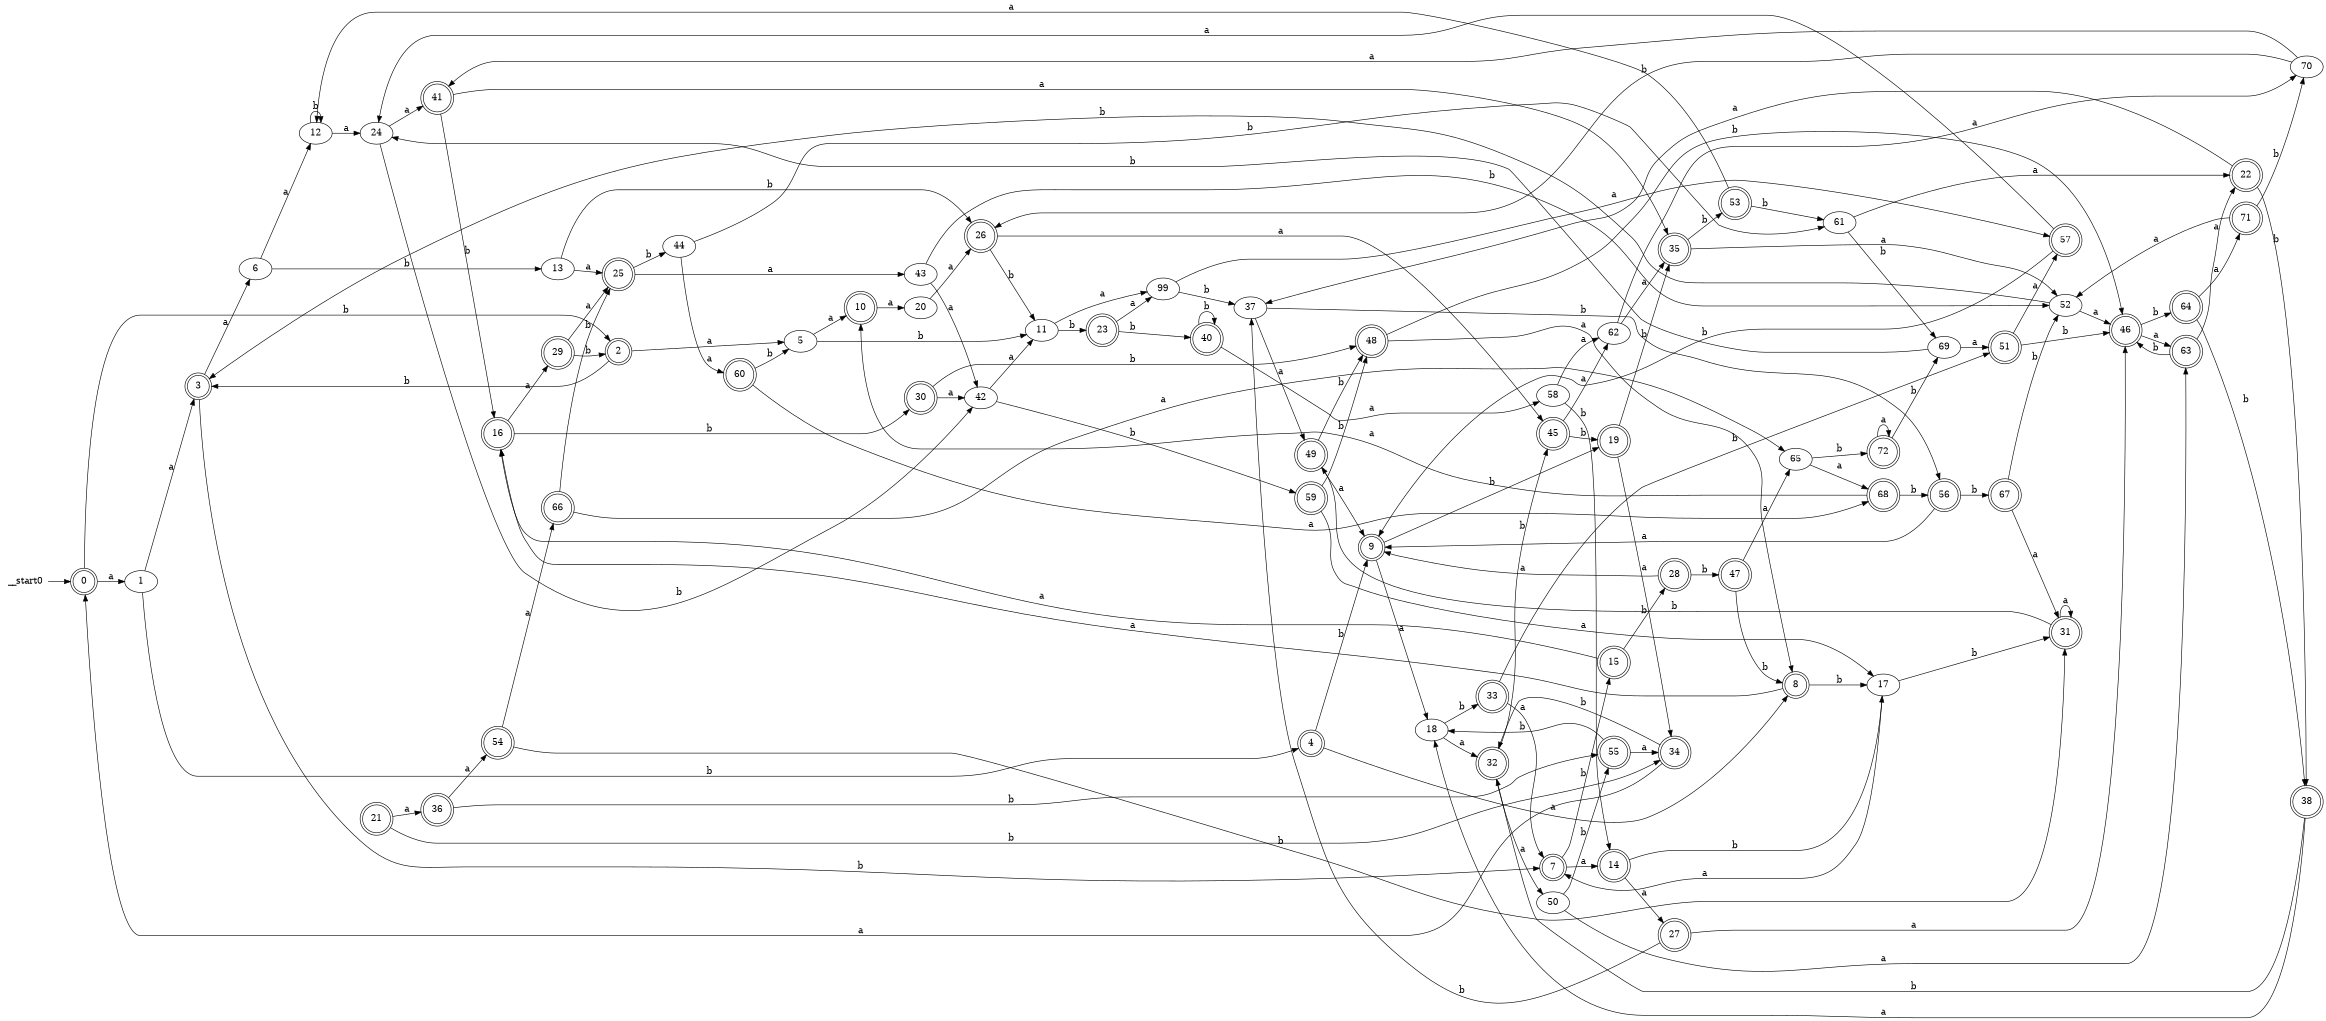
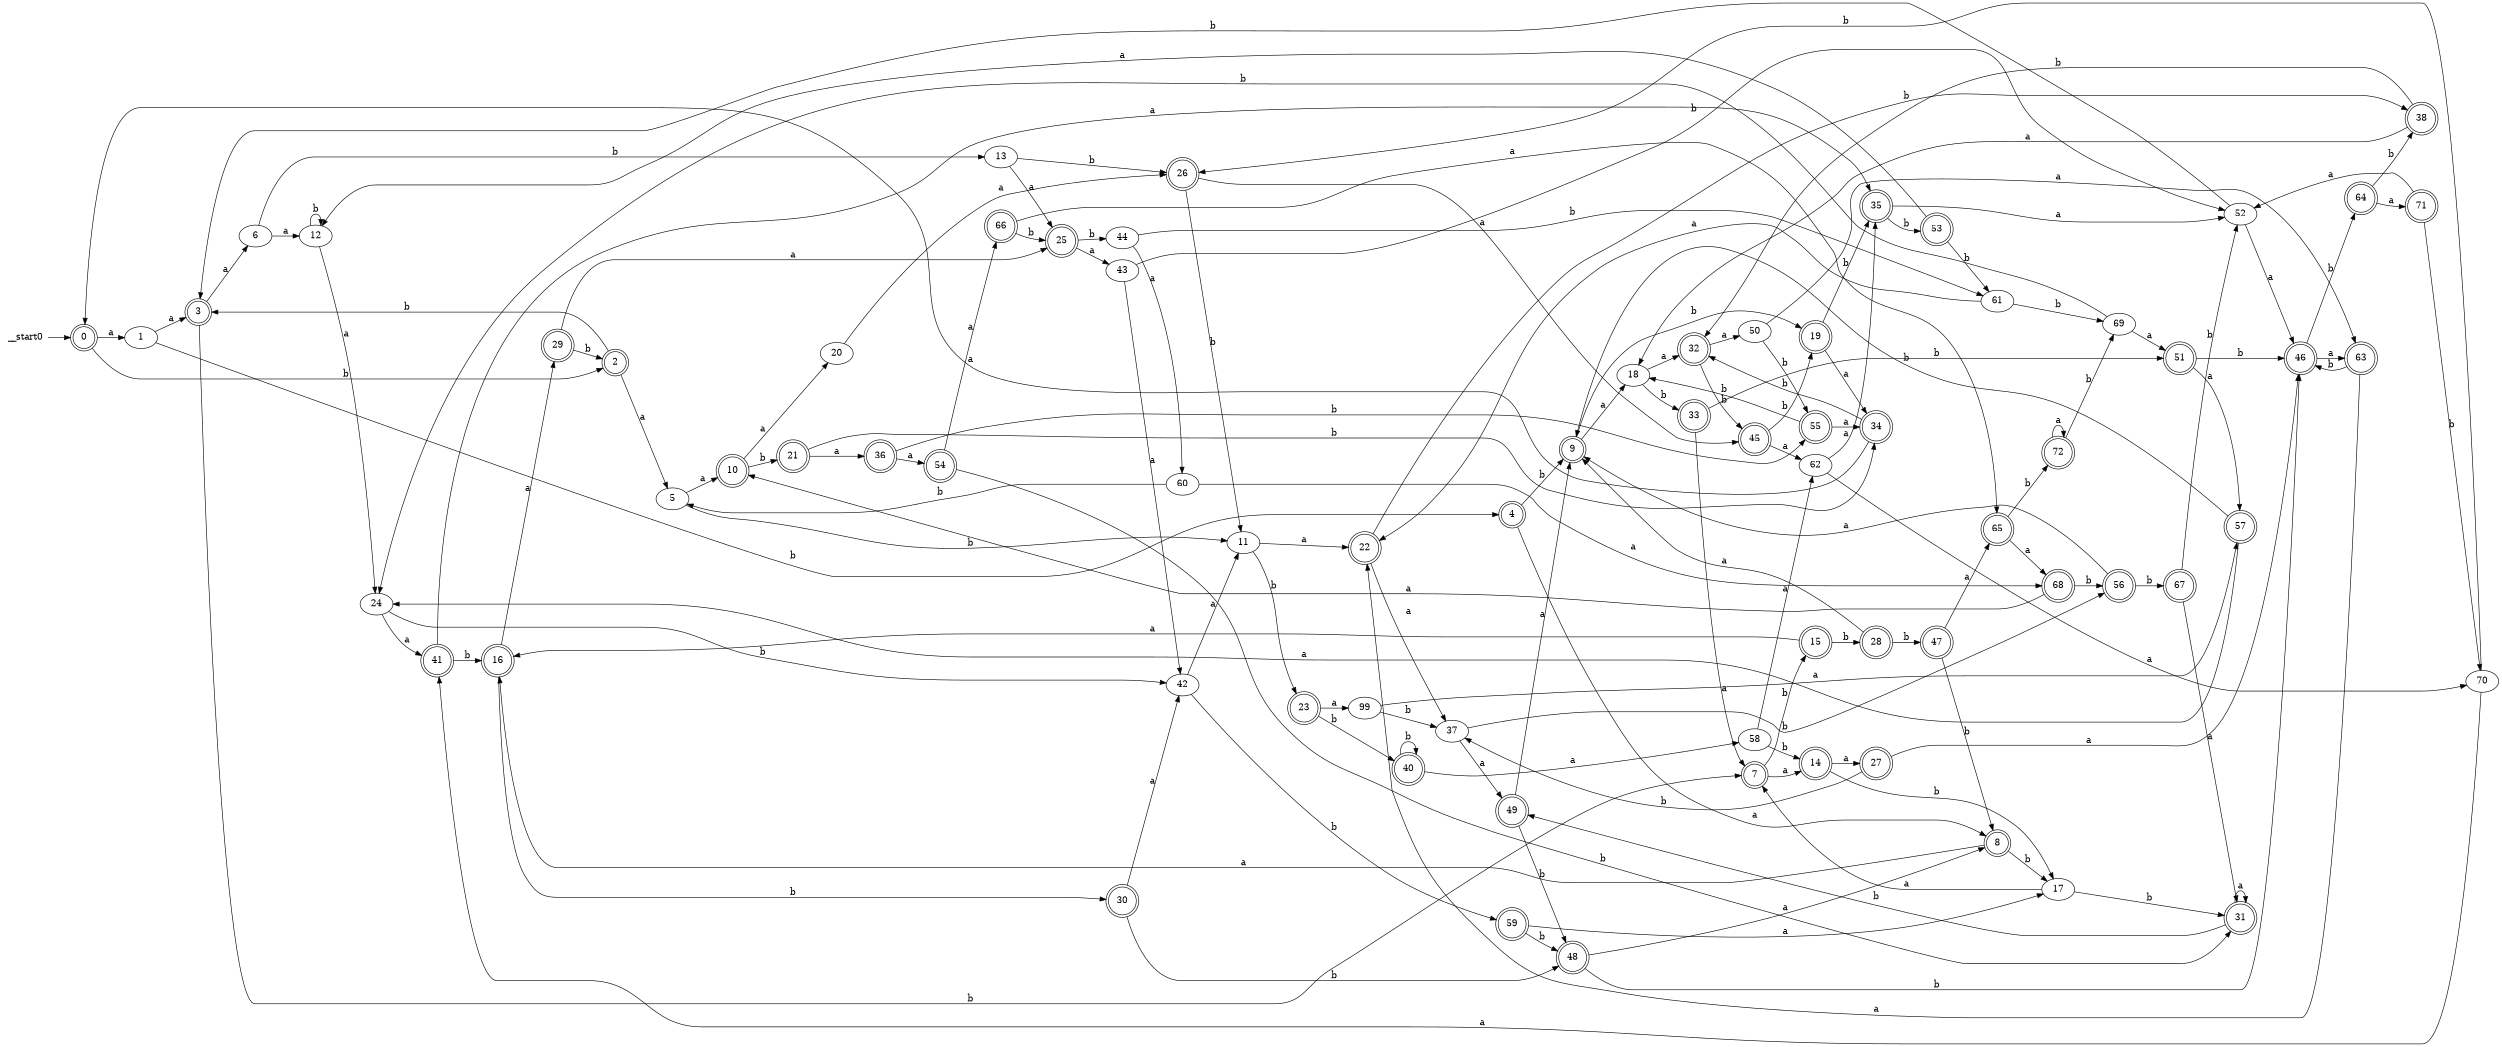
edge "11" -> "99": now "11" -> "22"
node "60": shape doublecircle -> ellipse
node "65": shape ellipse -> doublecircle
edge "10" -> "21": added, label "b"
